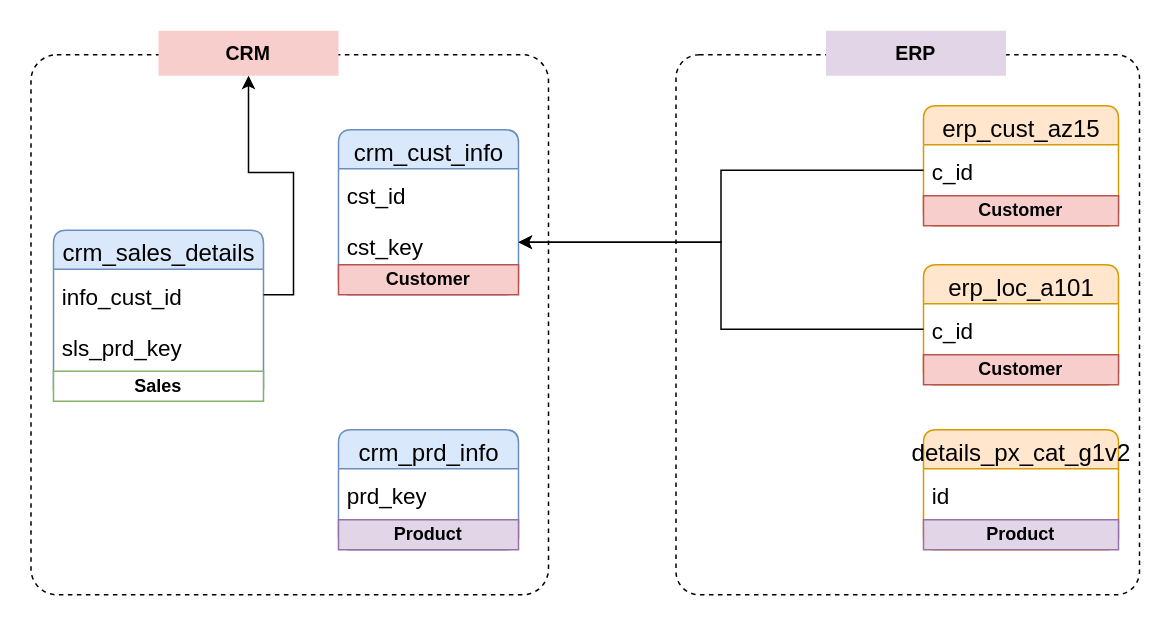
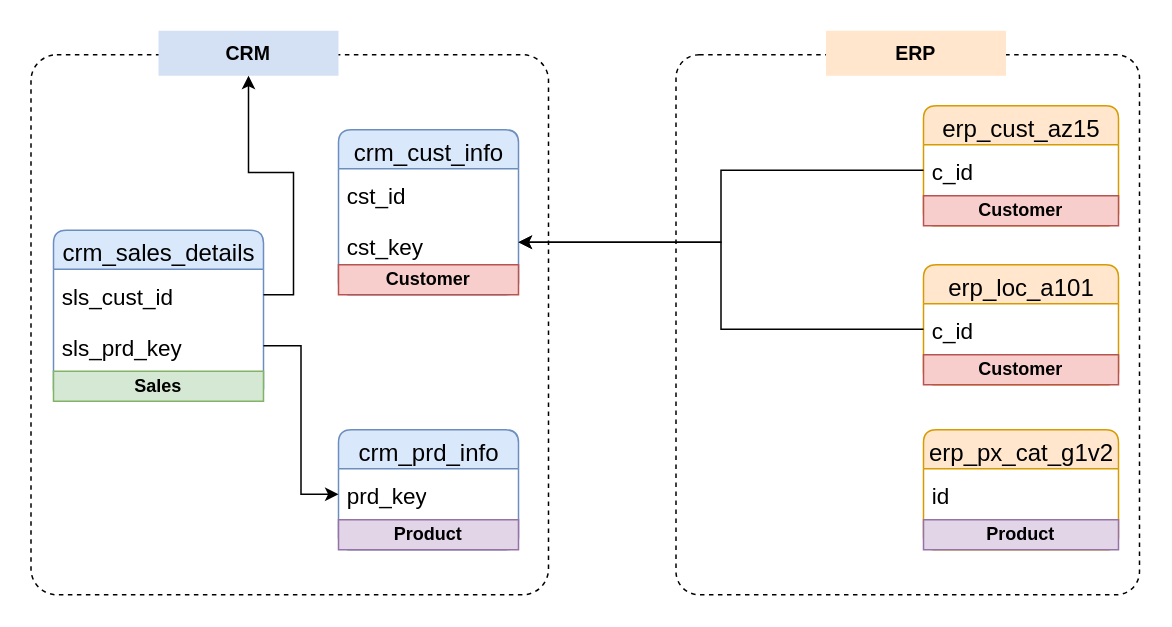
node "CRM": fillcolor #f8cecc -> #d4e1f5
node "ERP": fillcolor #e1d5e7 -> #ffe6cc
node "info_cust_id": label "info_cust_id" -> "sls_cust_id"
node "Sales": fillcolor #ffffff -> #d5e8d4
edge "sls_prd_key" -> "prd_key": added
node "details_px_cat_g1v2": label "details_px_cat_g1v2" -> "erp_px_cat_g1v2"
